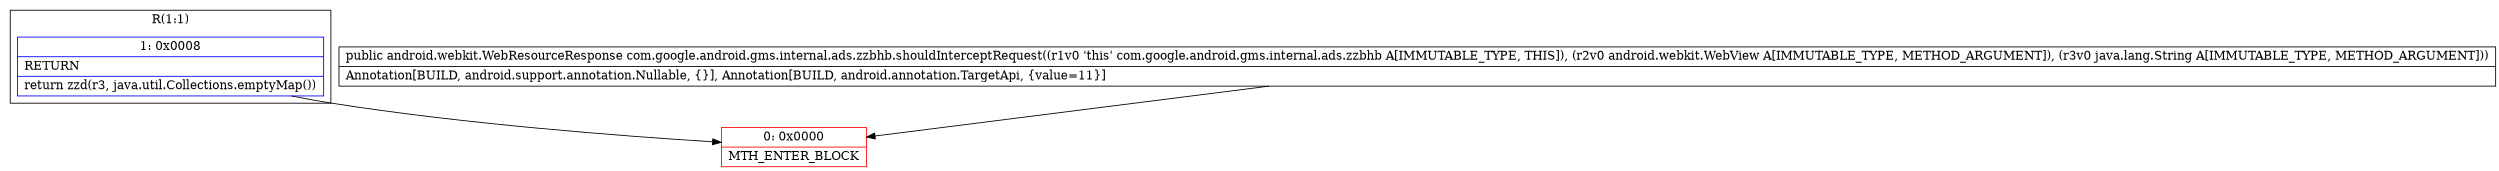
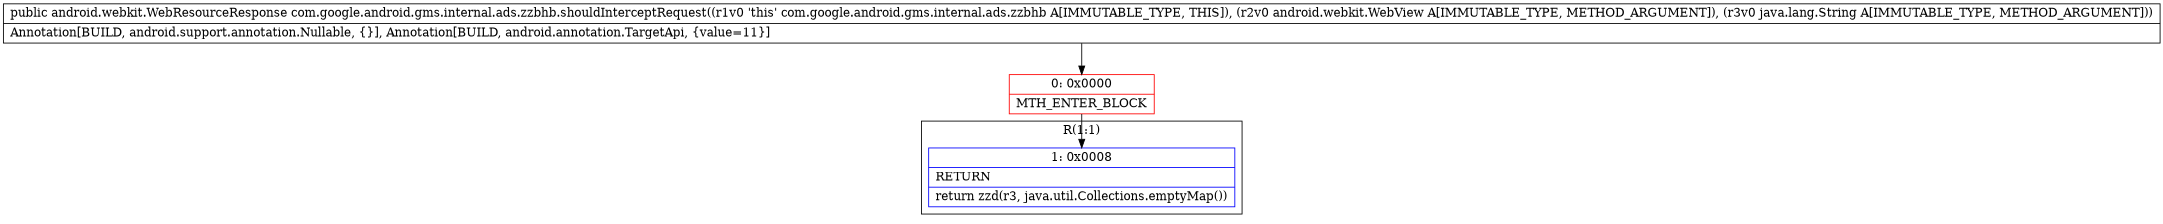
edge "1: 0x0008" -> "0: 0x0000": reversed
